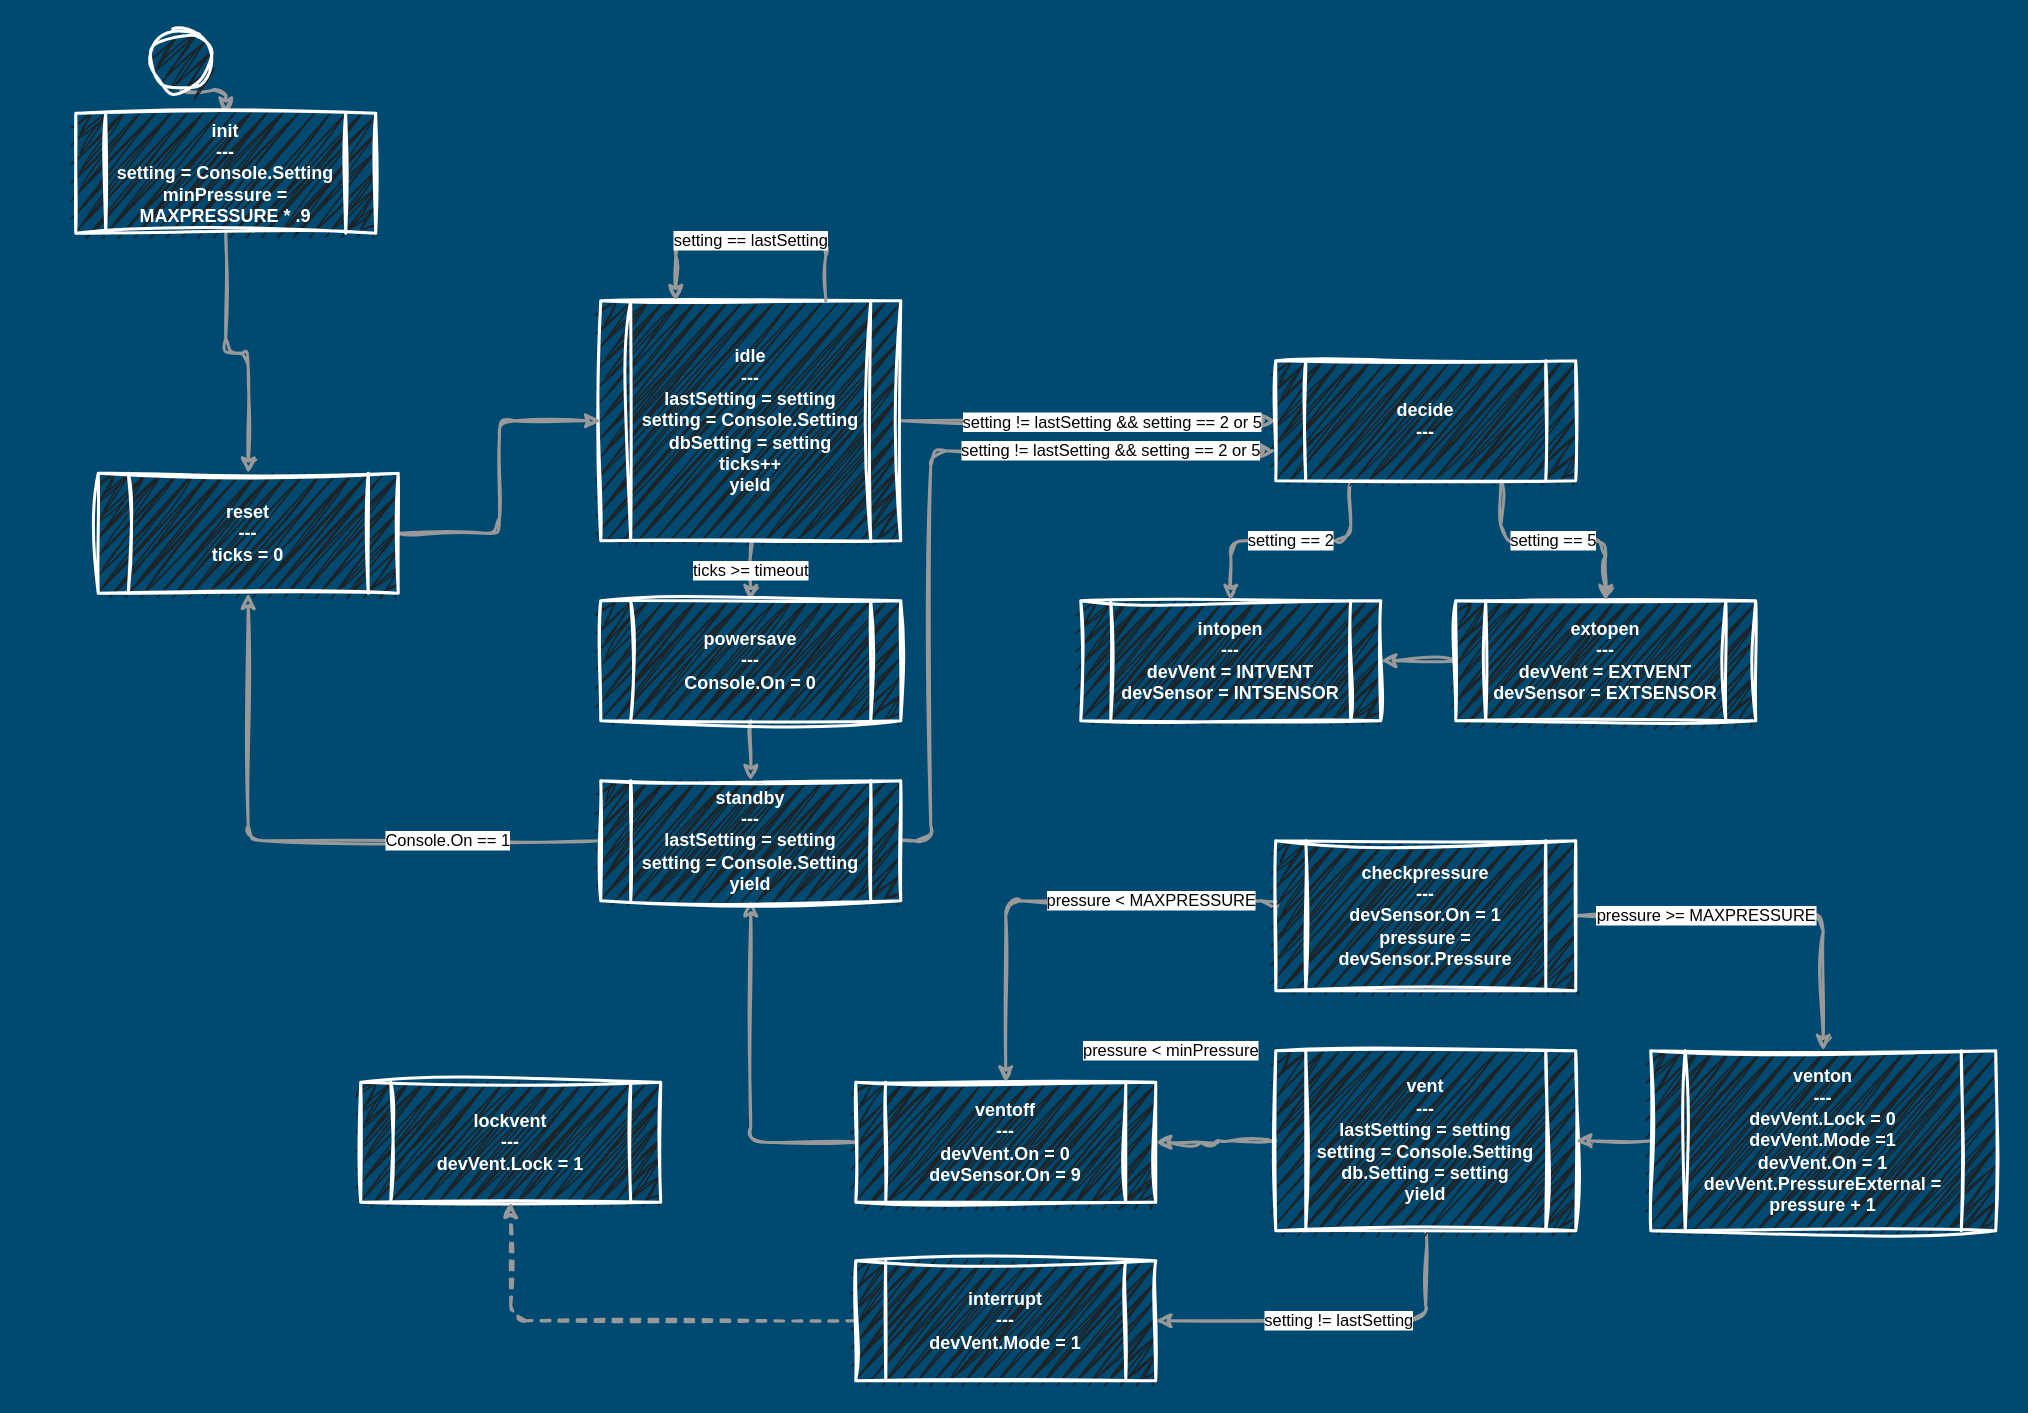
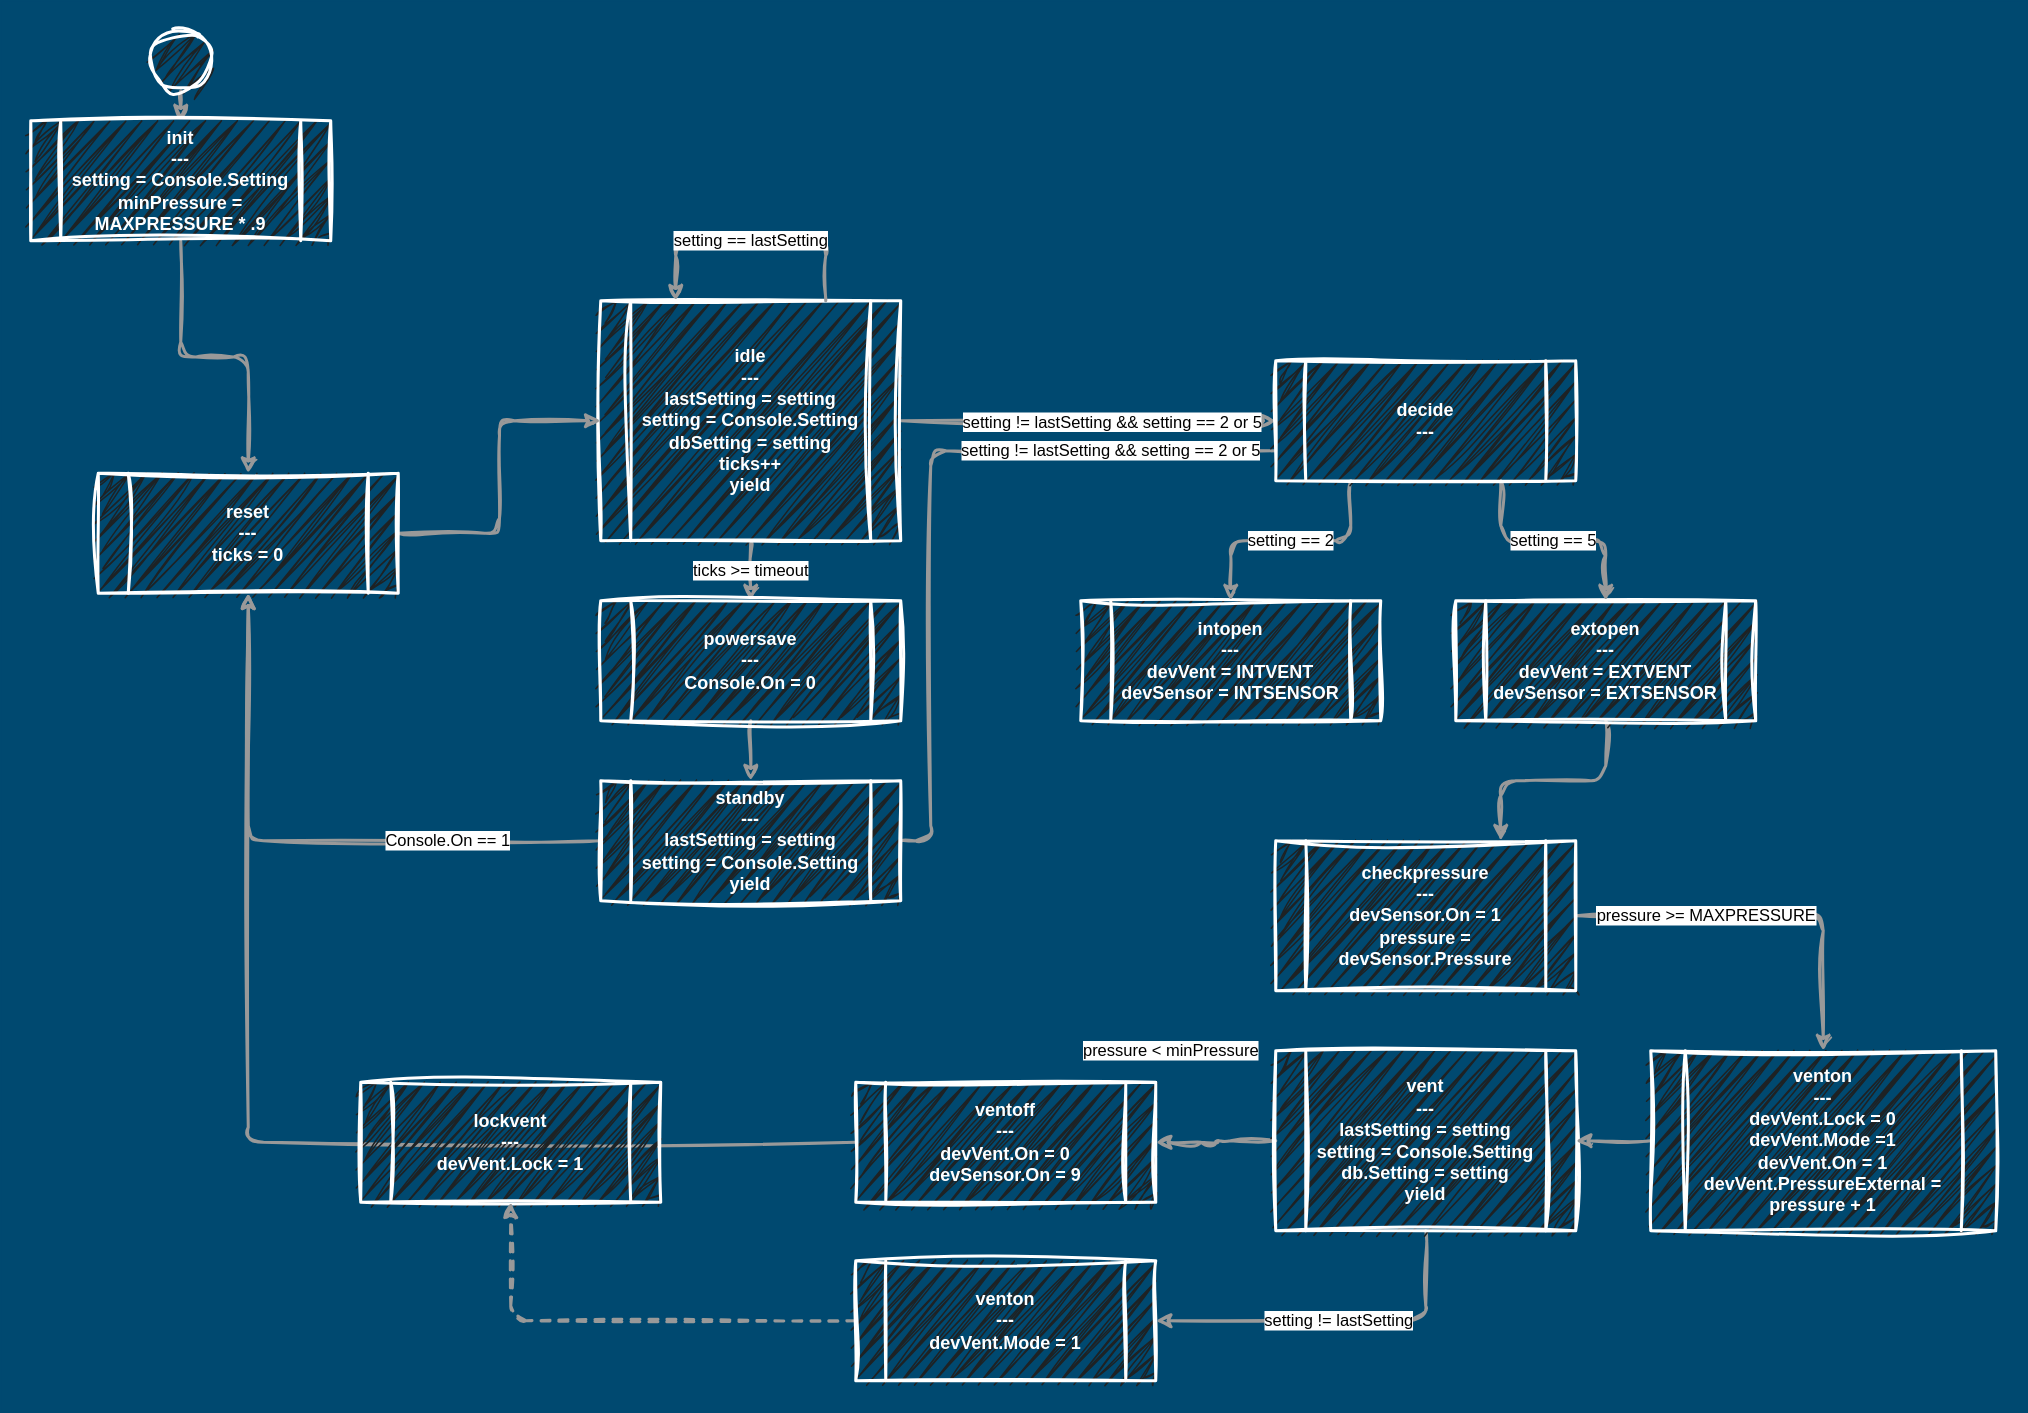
node "init --- setting = Console.Setting minPressure = MAXPRESSURE * .9": moved (226, 173) -> (181, 181)
edge "standby --- lastSetting = setting setting = Console.Setting yield" -> "decide ---": arrowhead classic -> none
edge "extopen --- devVent = EXTVENT devSensor = EXTSENSOR" -> "intopen --- devVent = INTVENT devSensor = INTSENSOR": now "extopen --- devVent = EXTVENT devSensor = EXTSENSOR" -> "checkpressure --- devSensor.On = 1 pressure = devSensor.Pressure"
edge "checkpressure --- devSensor.On = 1 pressure = devSensor.Pressure" -> "ventoff --- devVent.On = 0 devSensor.On = 9": removed, label "pressure < MAXPRESSURE"
edge "ventoff --- devVent.On = 0 devSensor.On = 9" -> "standby --- lastSetting = setting setting = Console.Setting yield": now "ventoff --- devVent.On = 0 devSensor.On = 9" -> "reset --- ticks = 0"
node "interrupt --- devVent.Mode = 1": label "interrupt --- devVent.Mode = 1" -> "venton --- devVent.Mode = 1"
